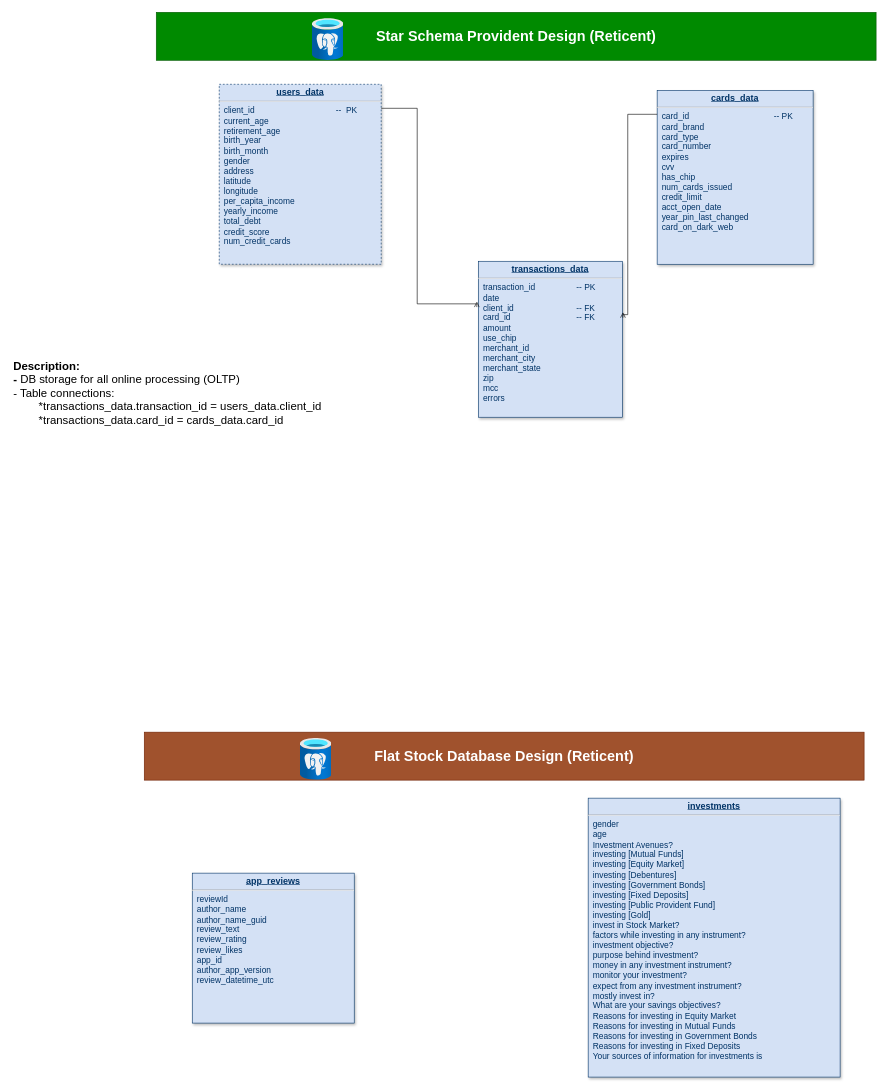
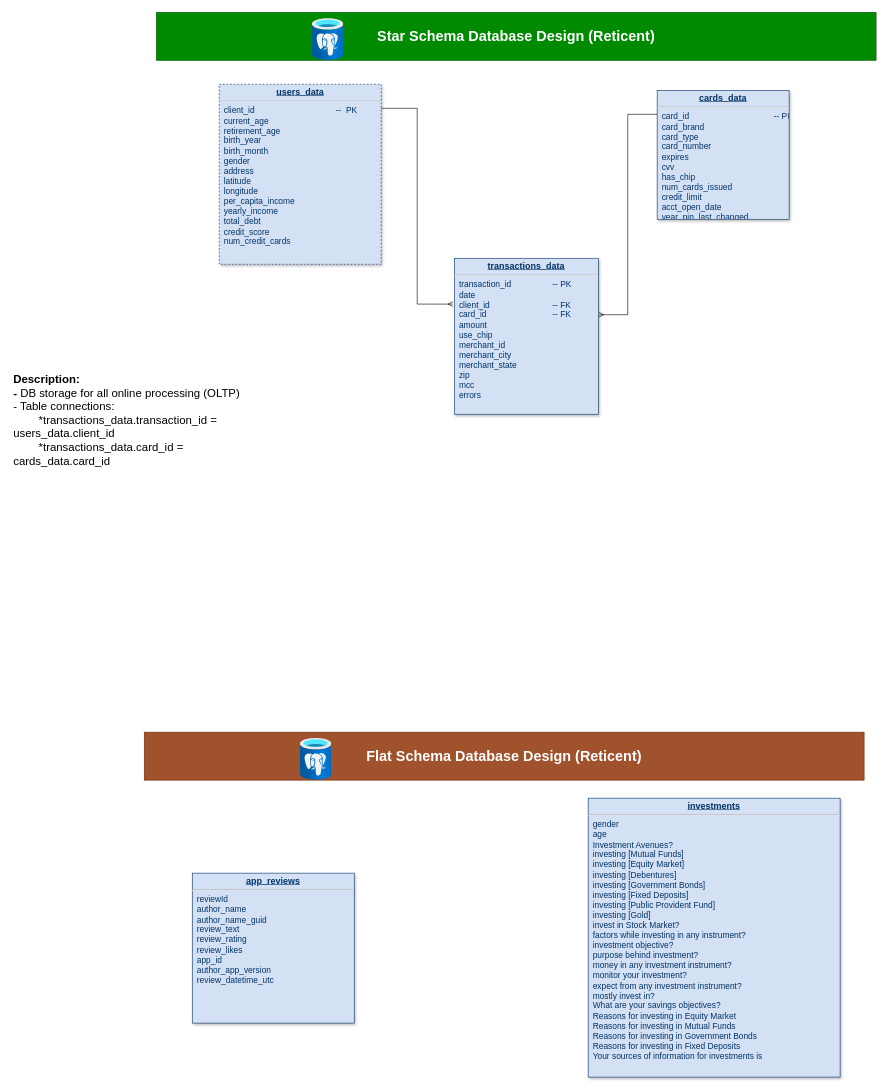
node "Star Schema Provident Design (Reticent)": label "Star Schema Provident Design (Reticent)" -> "Star Schema Database Design (Reticent)"
node "cards_data card_id -- PK card_brand card_type card_number expires cvv has_chip num_cards_issued credit_limit acct_open_date year_pin_last_changed card_on_dark_web": size 156x174 -> 132x129
node "transactions_data transaction_id -- PK date client_id -- FK card_id -- FK amount use_chip merchant_id merchant_city merchant_state zip mcc errors": moved (551, 339) -> (527, 336)
node "Description: - DB storage for all online processing (OLTP) - Table connections: *transactions_data.transaction_id = users_data.client_id *transactions_data.card_id = cards_data.card_id": size 363x90 -> 264x144
node "Flat Stock Database Design (Reticent)": label "Flat Stock Database Design (Reticent)" -> "Flat Schema Database Design (Reticent)"
